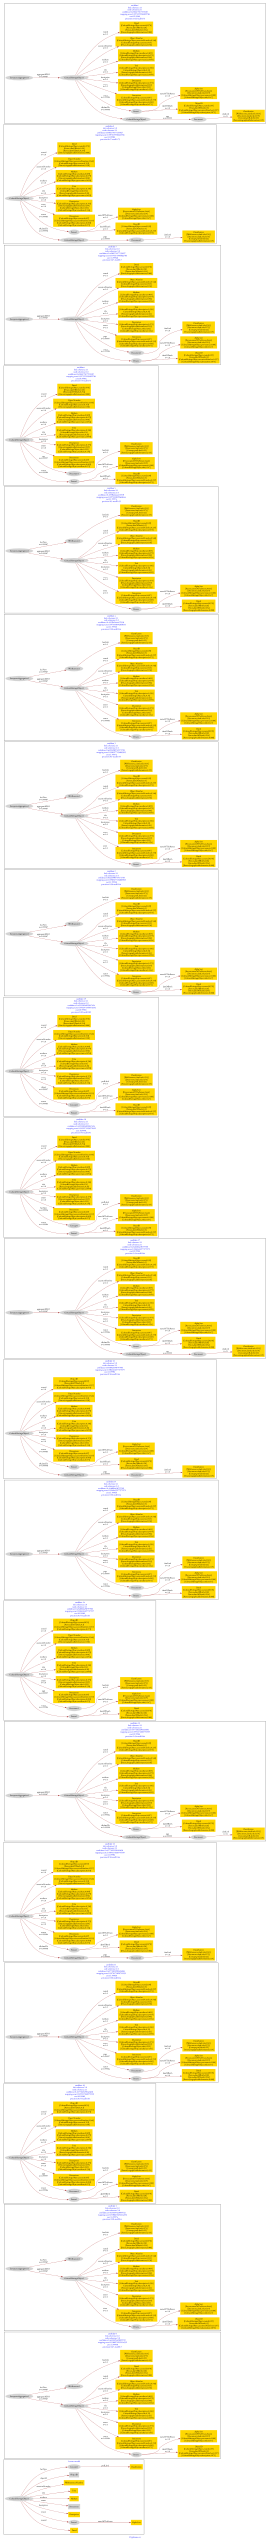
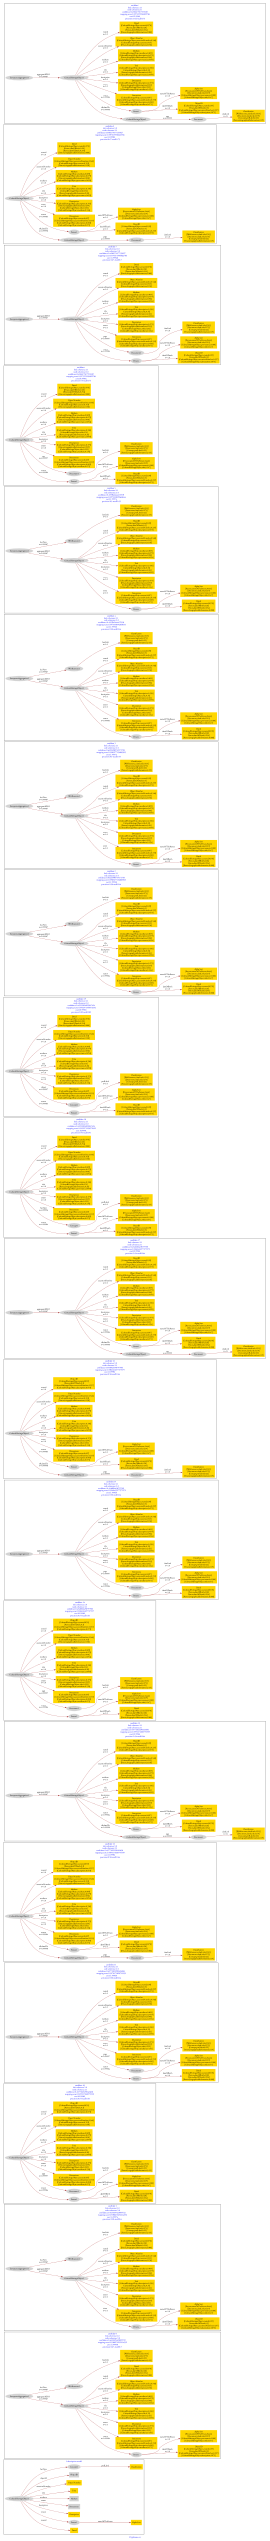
cluster "1-correct model": label "1-correct model" -> "1-description model"
node "WebResource Number": label "WebResource Number" -> "Object Number"
node "Medium": fillcolor gold -> lightgray
